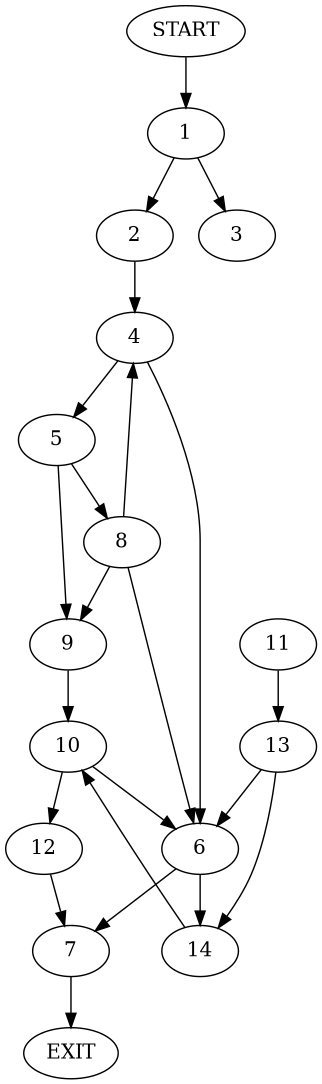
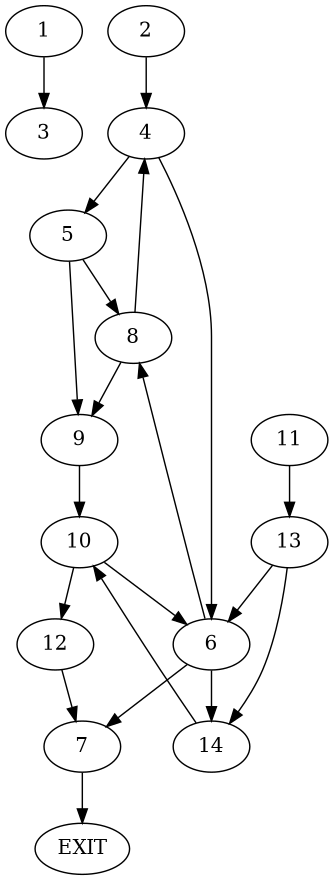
node "START": removed
edge "1" -> "2": removed
edge "8" -> "6": reversed
